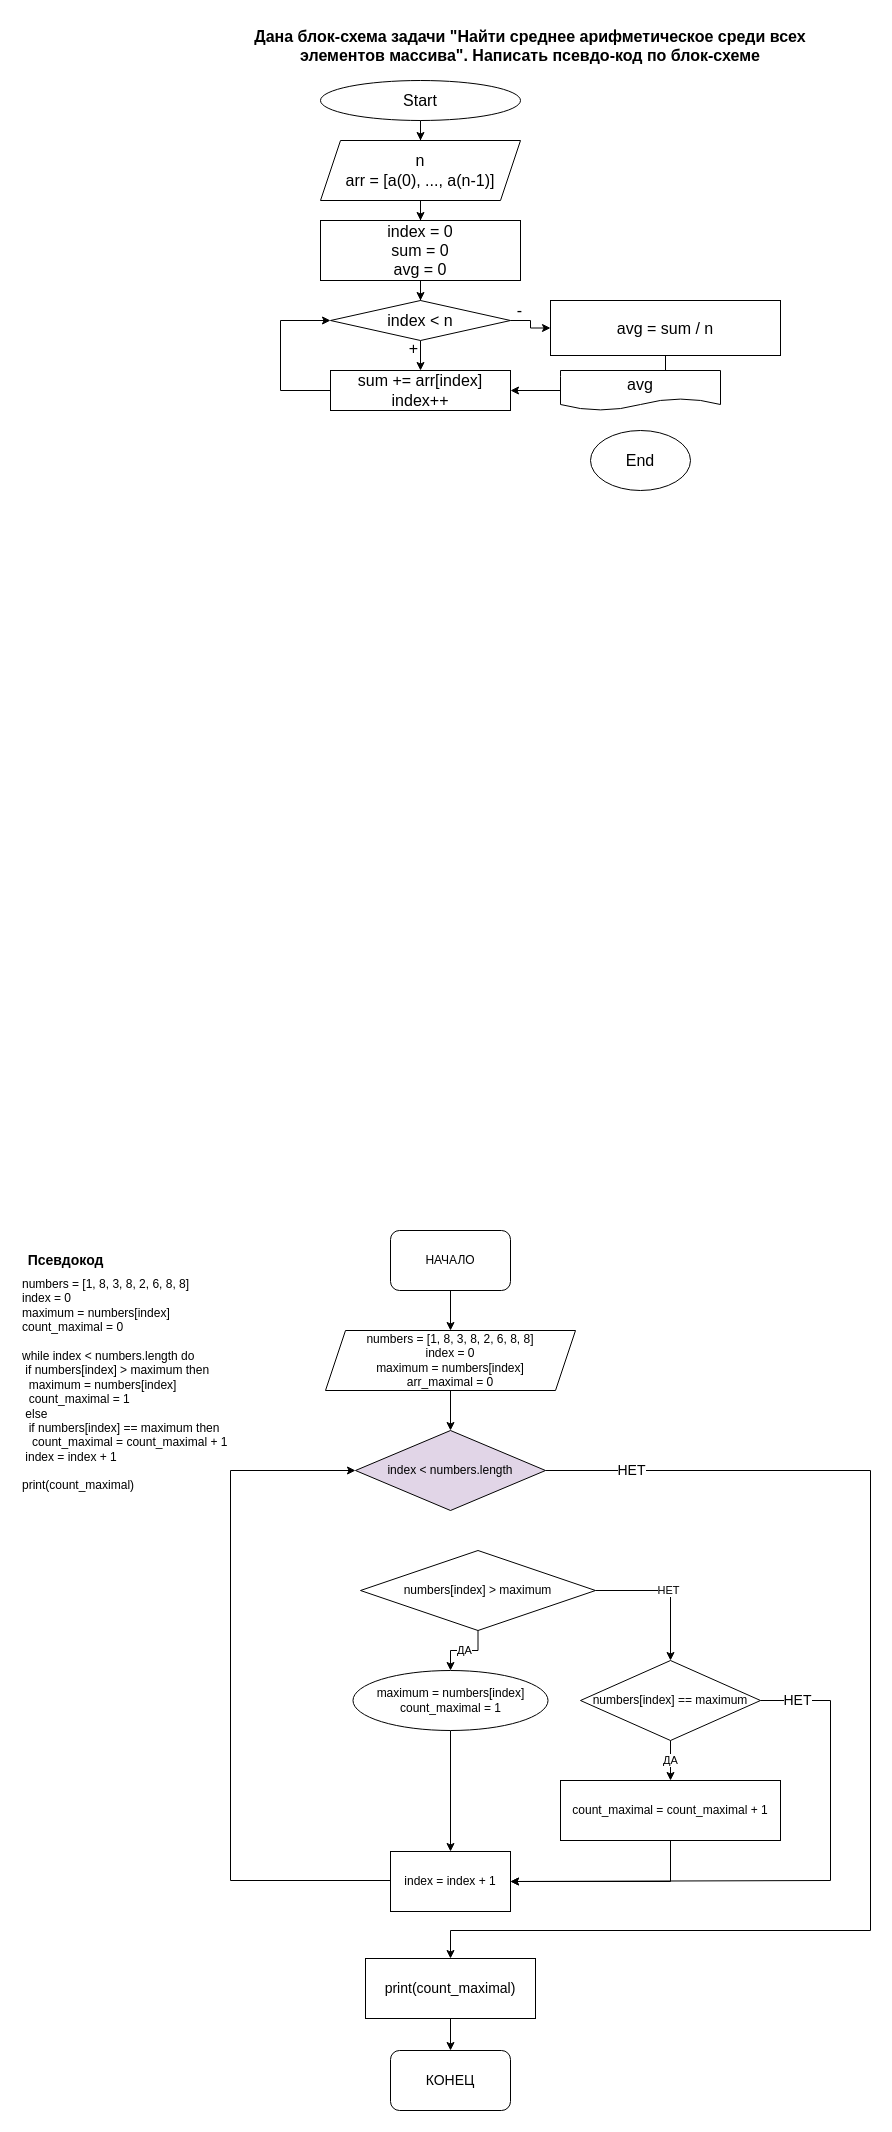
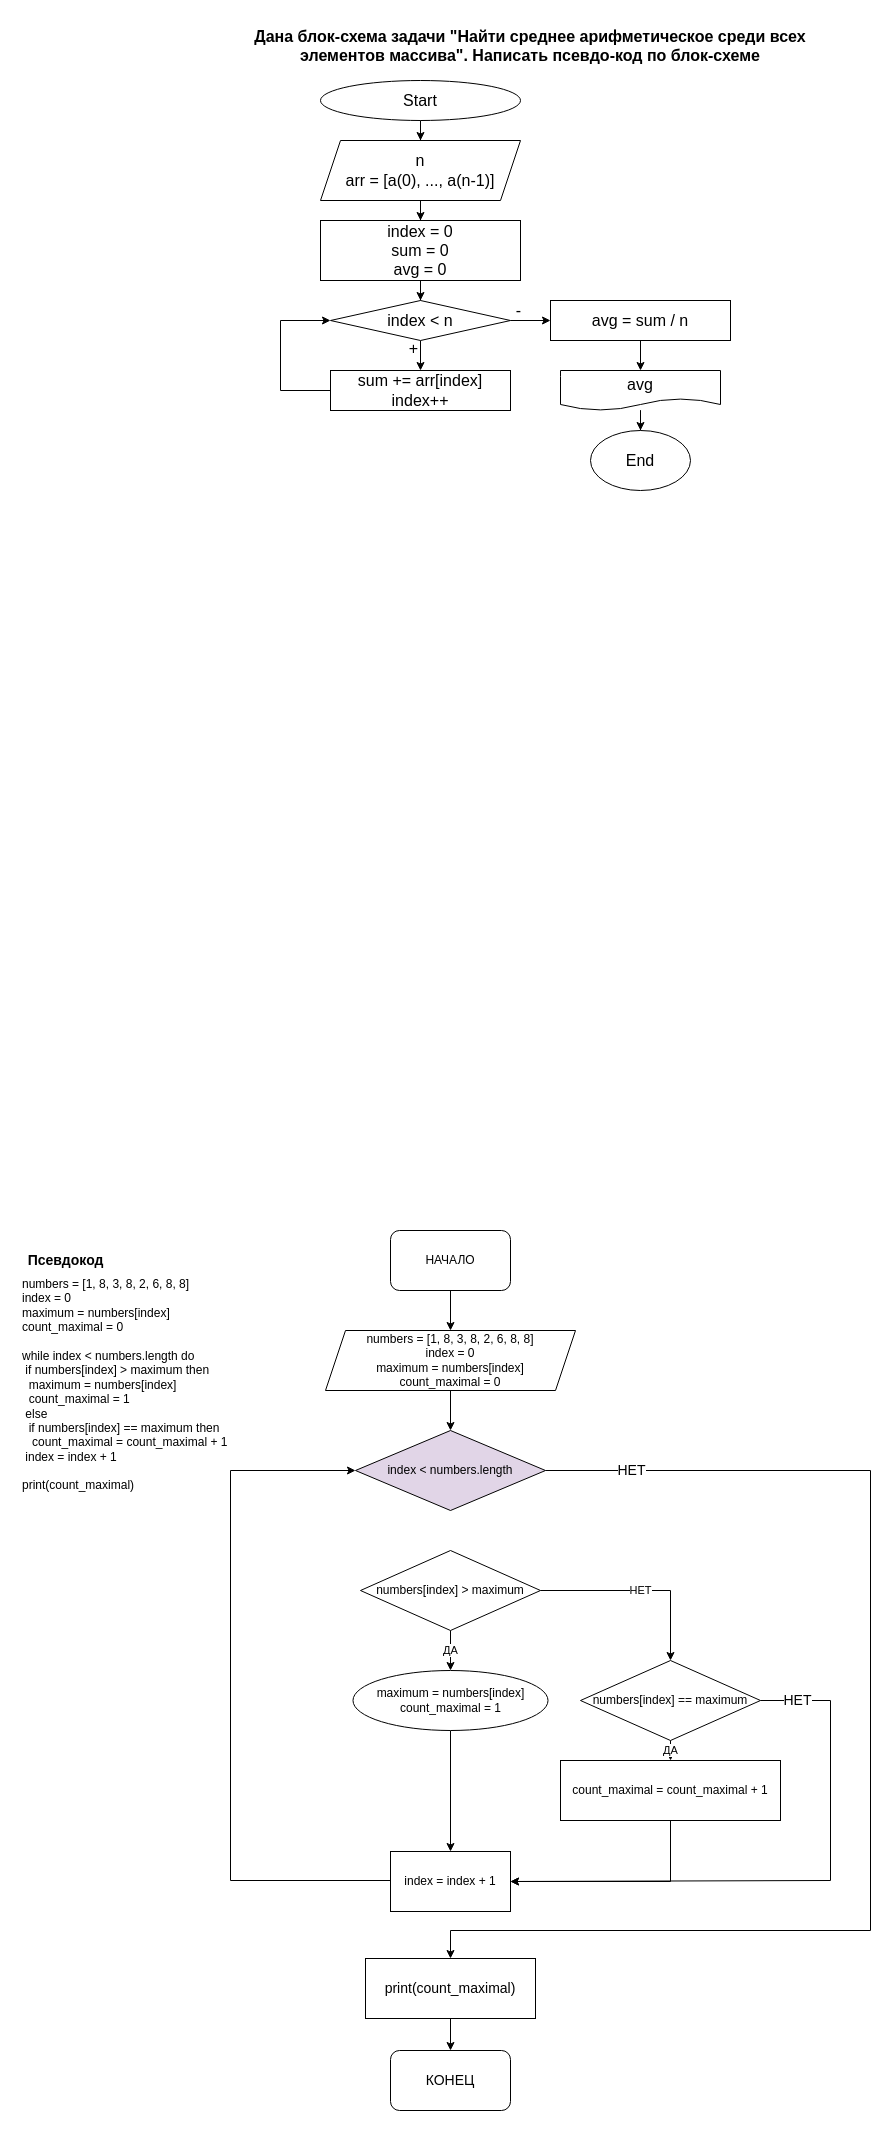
node "avg = sum / n": size 230x55 -> 180x40
edge "avg" -> "sum += arr[index] index++": now "avg" -> "End"
node "numbers = [1, 8, 3, 8, 2, 6, 8, 8] index = 0 maximum = numbers[index] arr_maximal = 0": label "numbers = [1, 8, 3, 8, 2, 6, 8, 8] index = 0 maximum = numbers[index] arr_maximal = 0" -> "numbers = [1, 8, 3, 8, 2, 6, 8, 8] index = 0 maximum = numbers[index] count_maximal = 0"
node "numbers[index] > maximum": size 235x80 -> 180x80
node "count_maximal = count_maximal + 1": moved (671, 1811) -> (671, 1791)
